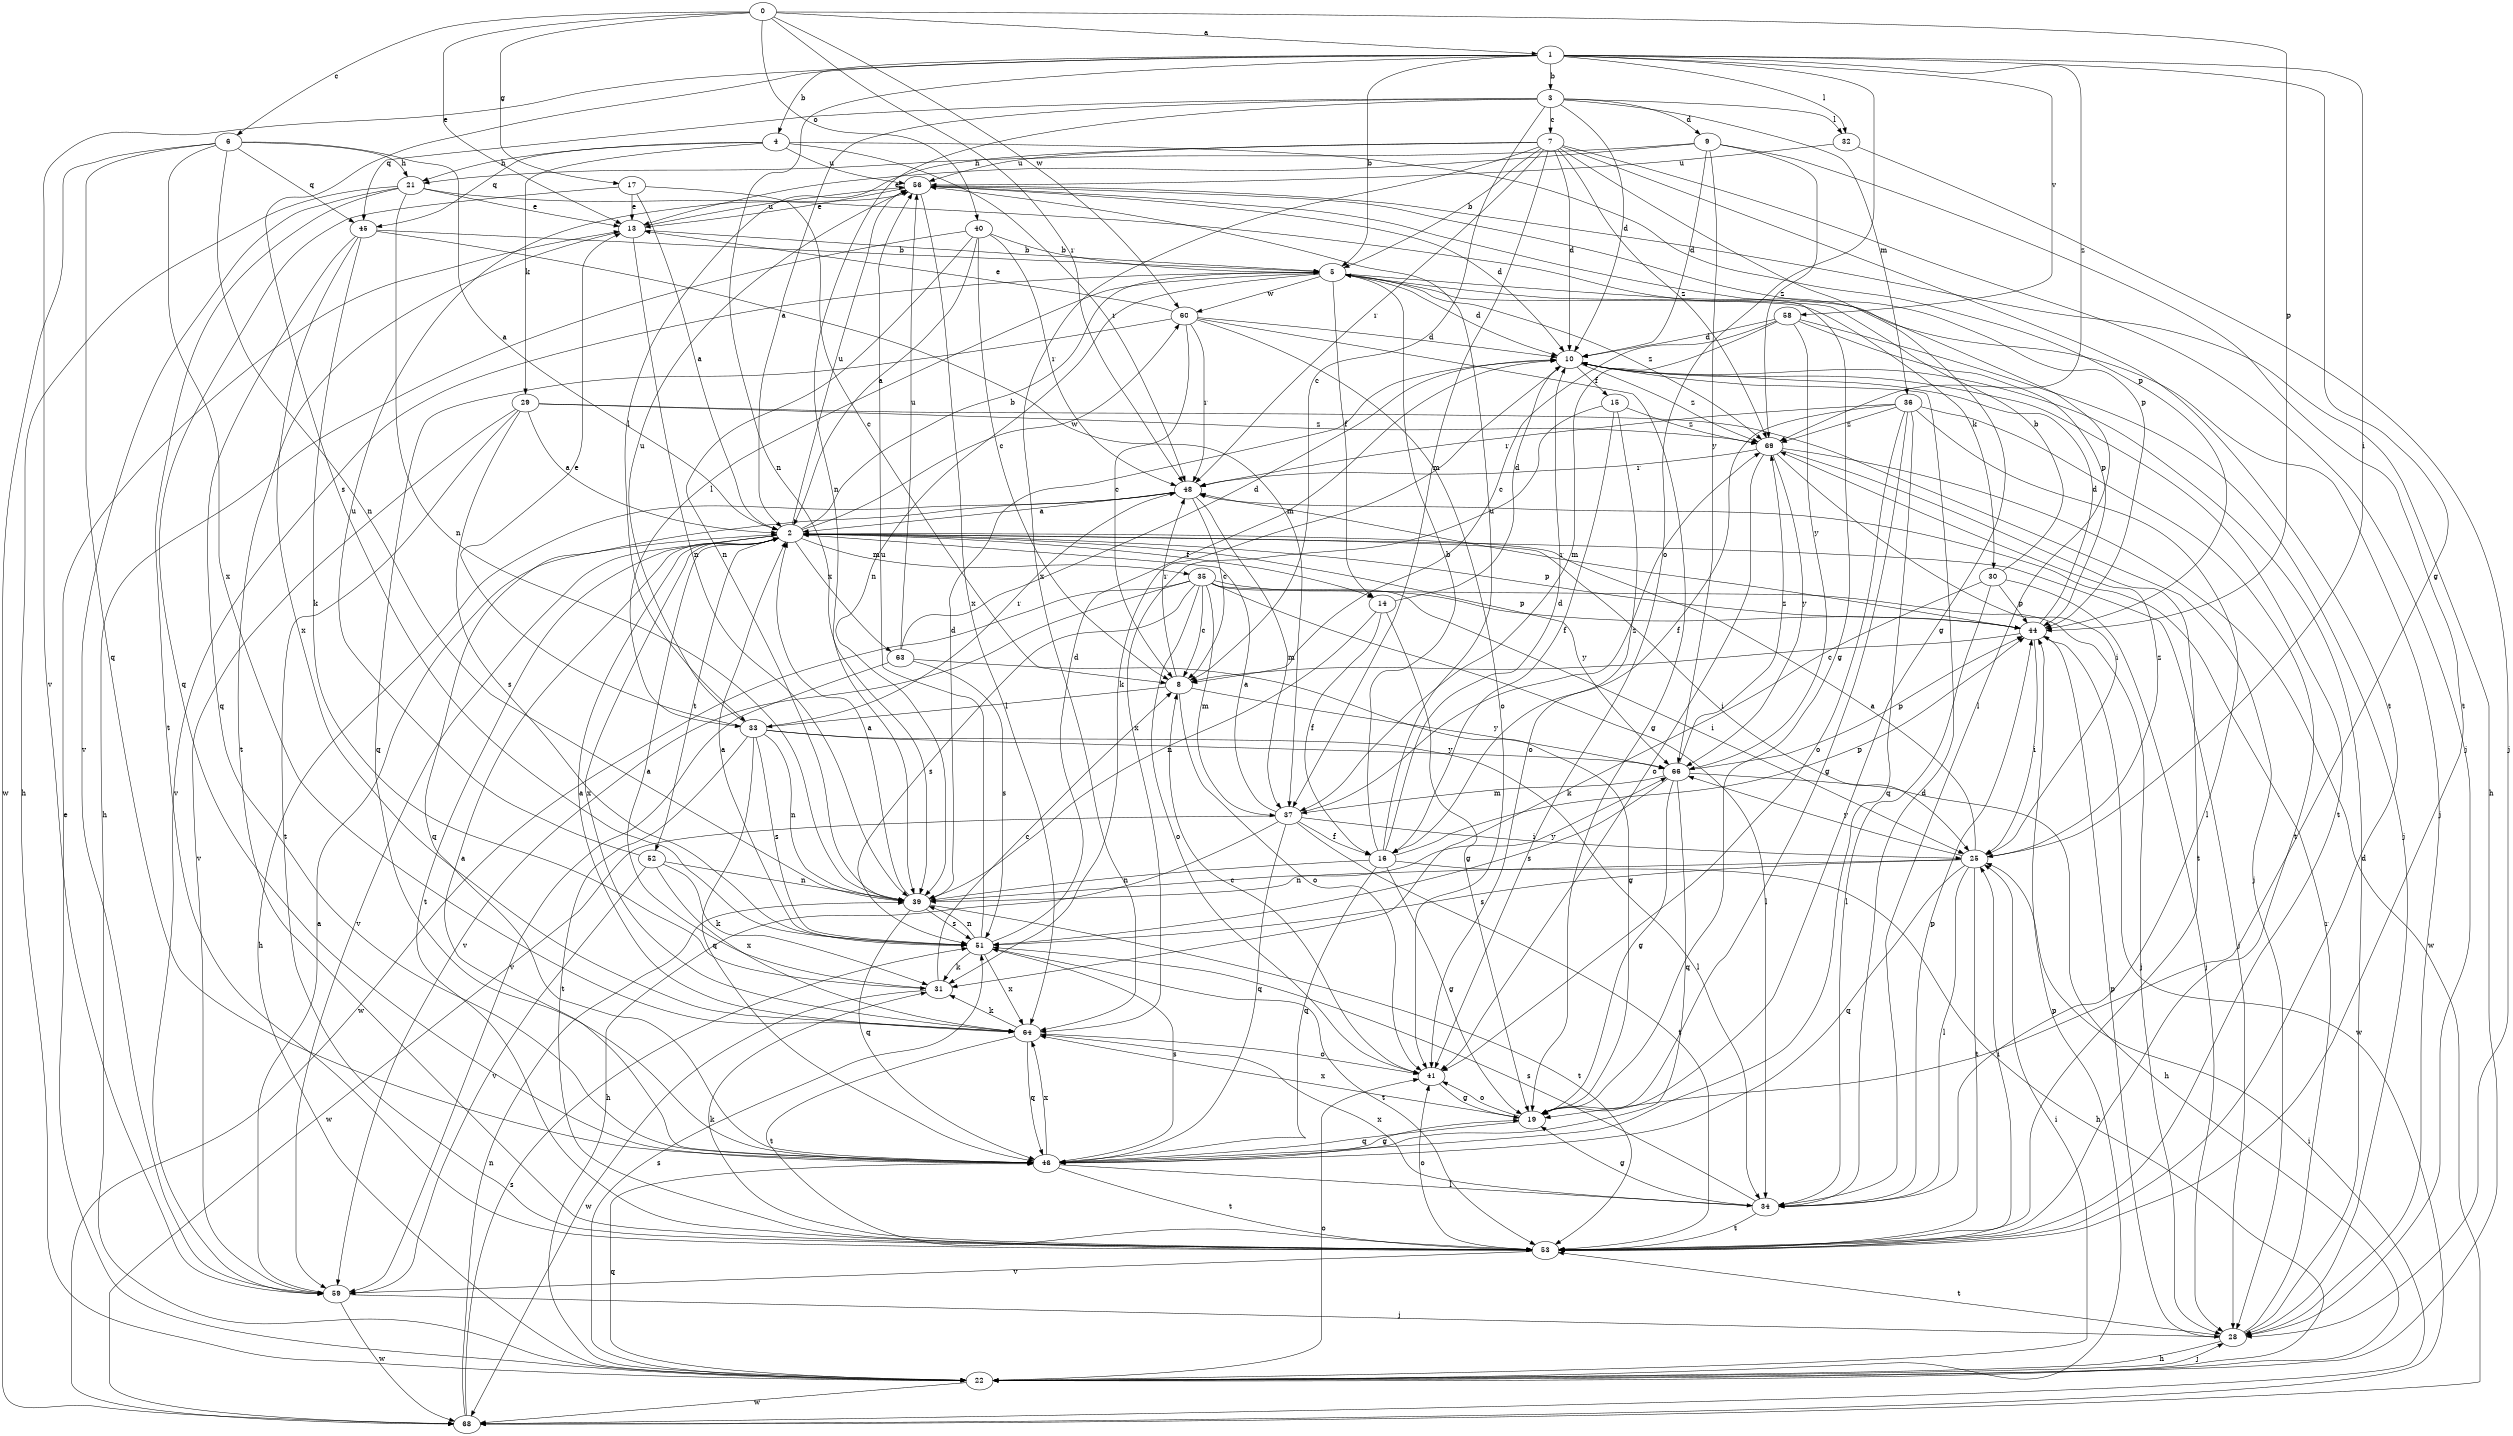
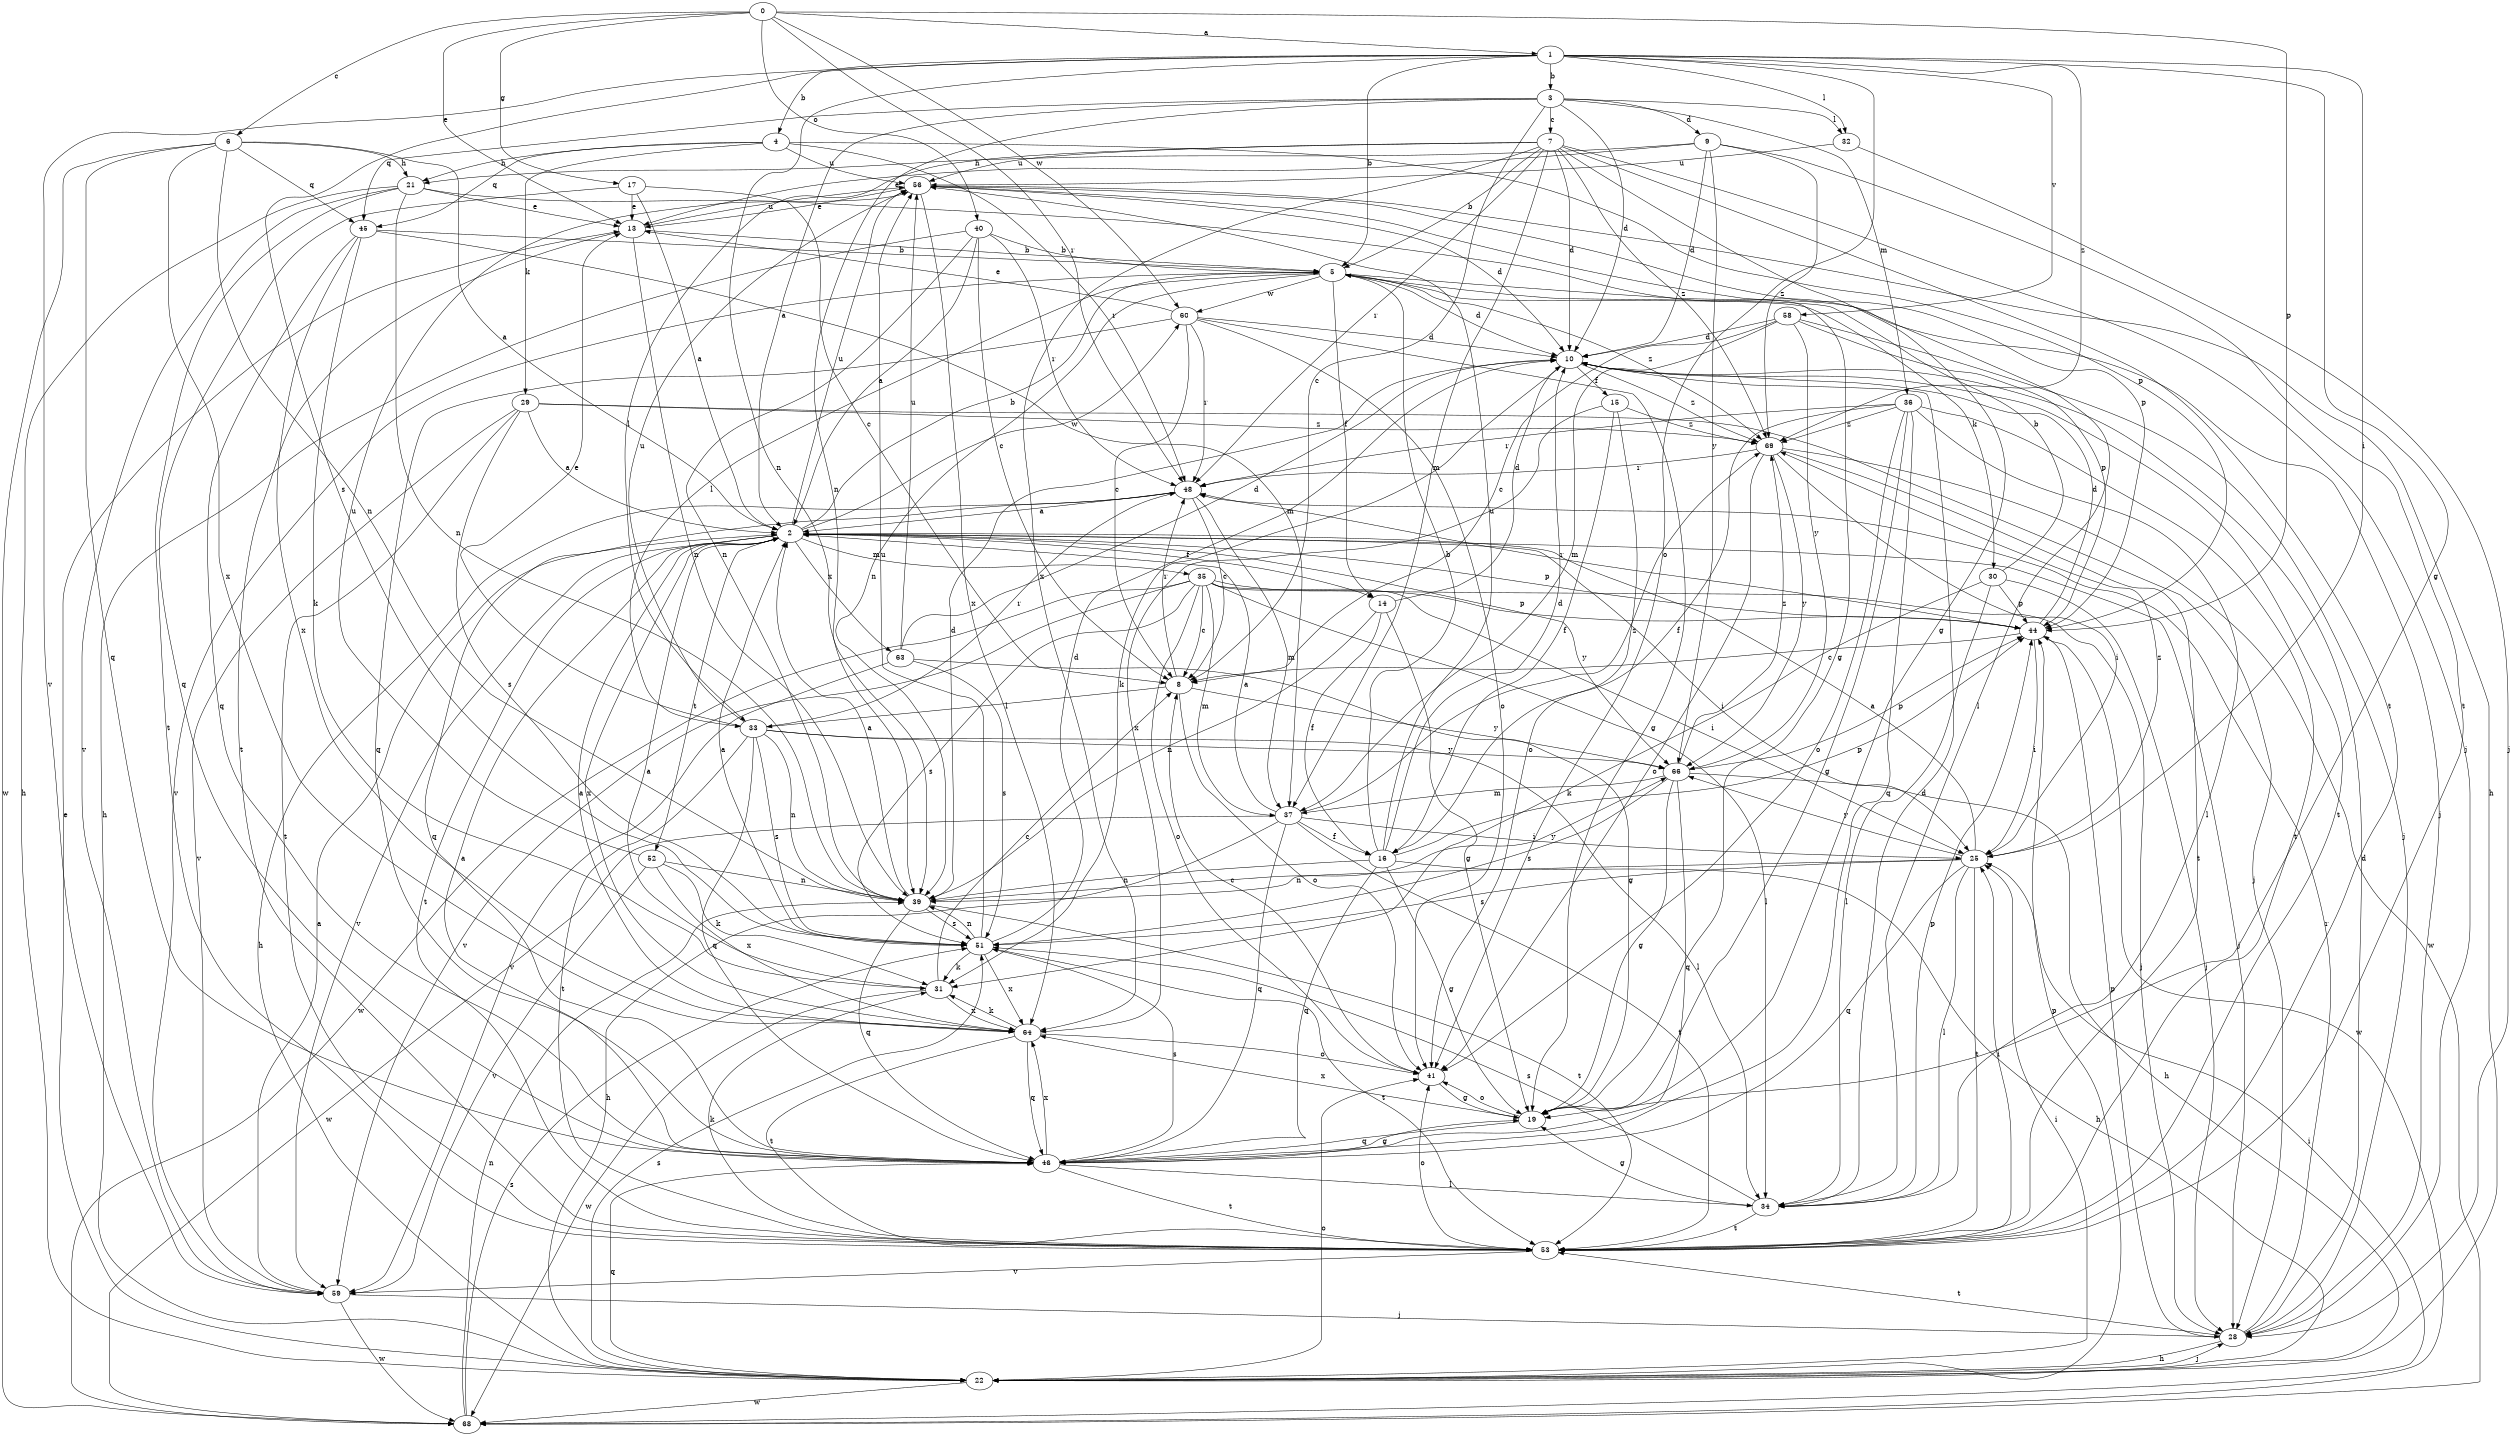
edge "34" -> "64": now "31" -> "64"
